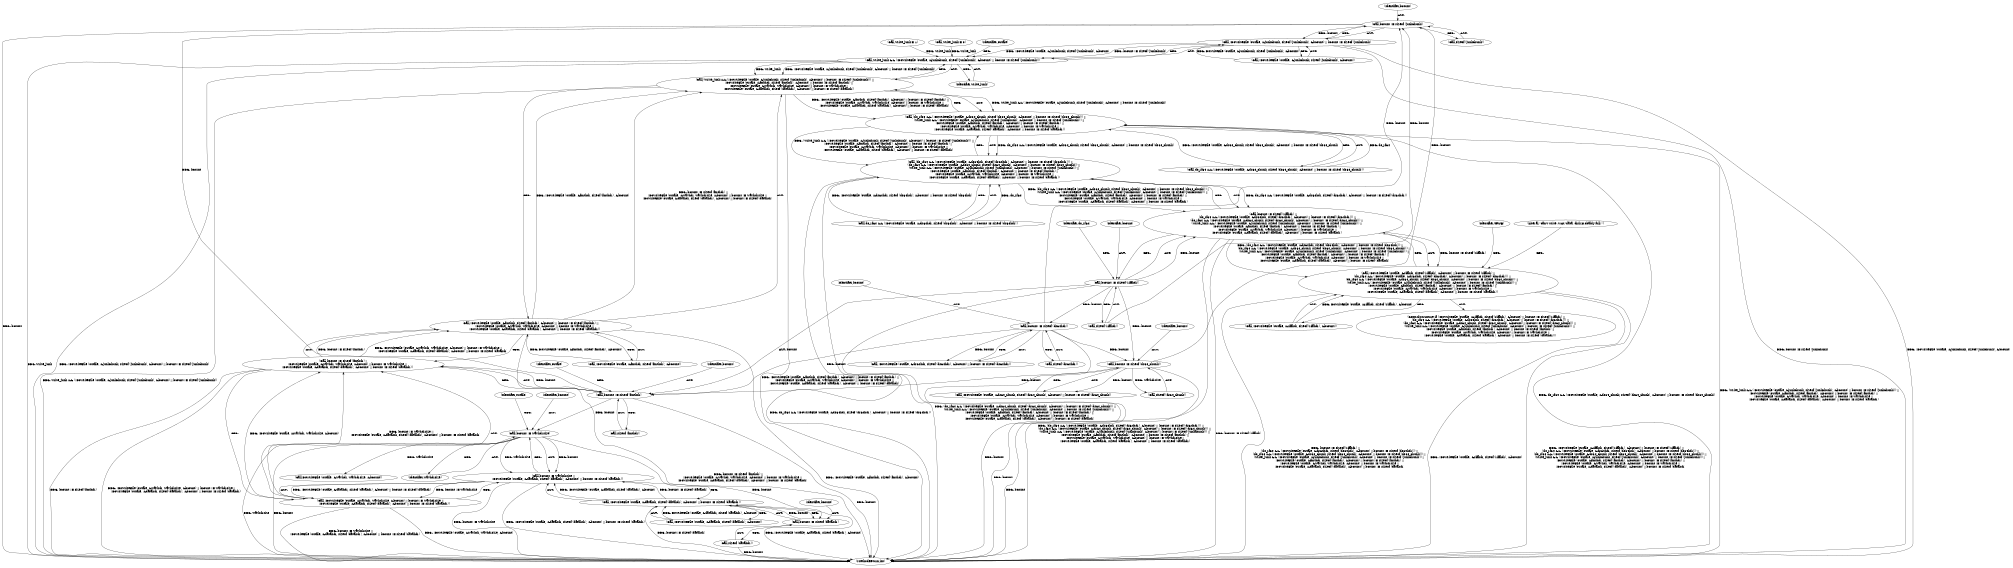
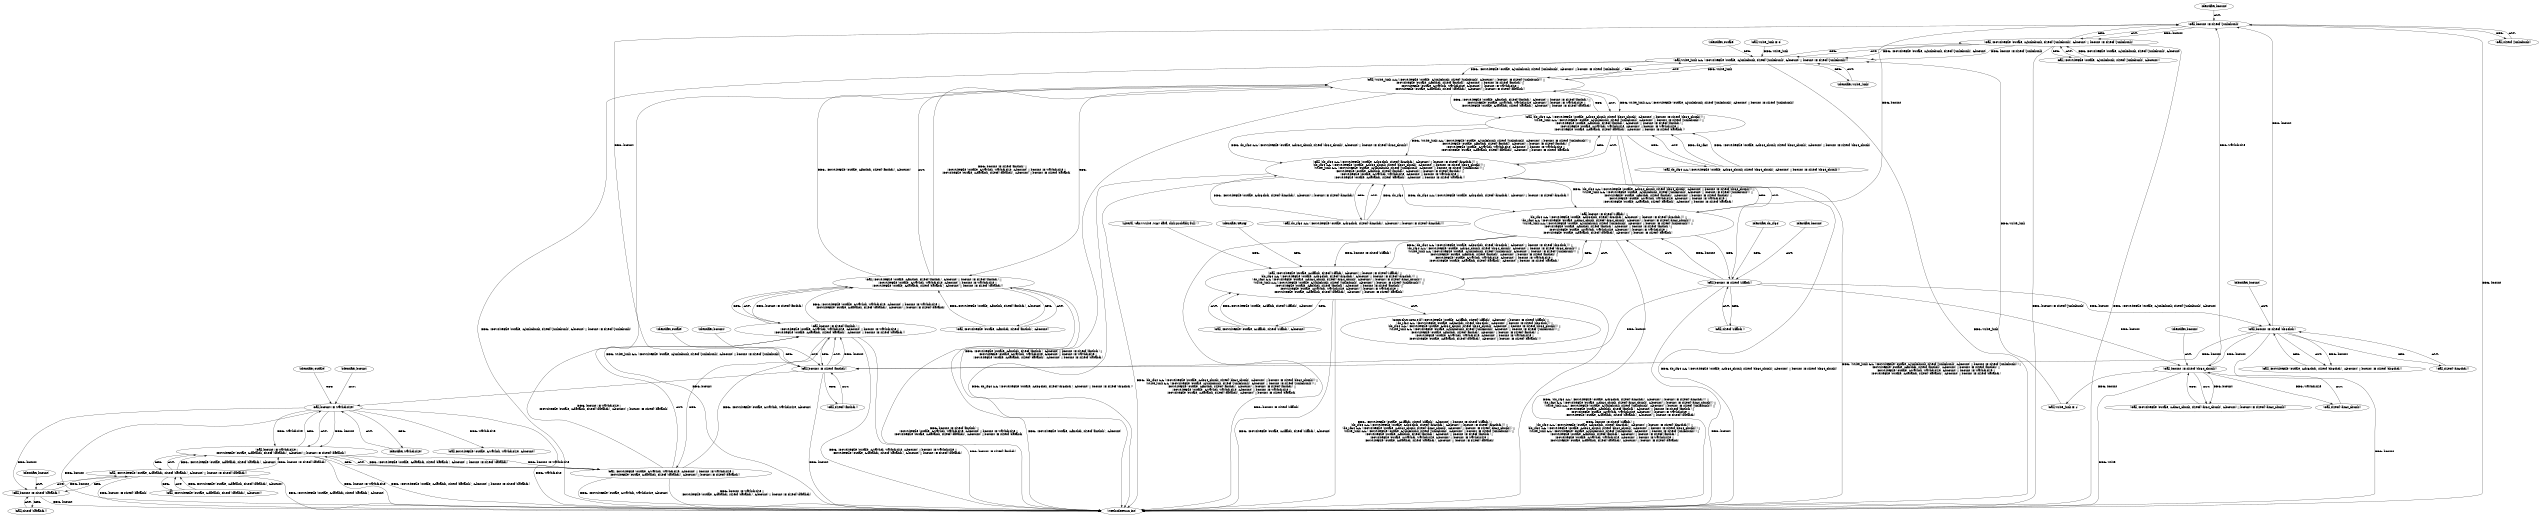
edge "(Call,bcount != sizeof (ds64_chunk))" -> "(Call,bcount != sizeof (junkchunk))": label "DDG: bcount" -> "DDG: wavhdrsize"
edge "(Call,sizeof (riffhdr))" -> "(Call,bcount != sizeof (junkchunk))": now "(Call,bcount != sizeof (riffhdr))" -> "(Call,bcount != sizeof (junkchunk))"
edge "(Call,bcount != sizeof (riffhdr))" -> "(Call,bcount != sizeof (fmthdr))": label "AST: bcount" -> "DDG: bcount"
edge "(Call,bcount != sizeof (ds64_chunk))" -> "(Call,bcount != sizeof (fmthdr))": now "(Call,bcount != sizeof (ds64_chunk))" -> "(Call,write_junk = 1)"
edge "(Call,bcount != sizeof (ds64_chunk))" -> "(MethodReturn,int)": label "DDG: bcount" -> "DDG: write"
edge "(Call,sizeof (datahdr))" -> "(MethodReturn,int)": now "(Call,bcount != sizeof (datahdr))" -> "(MethodReturn,int)"
